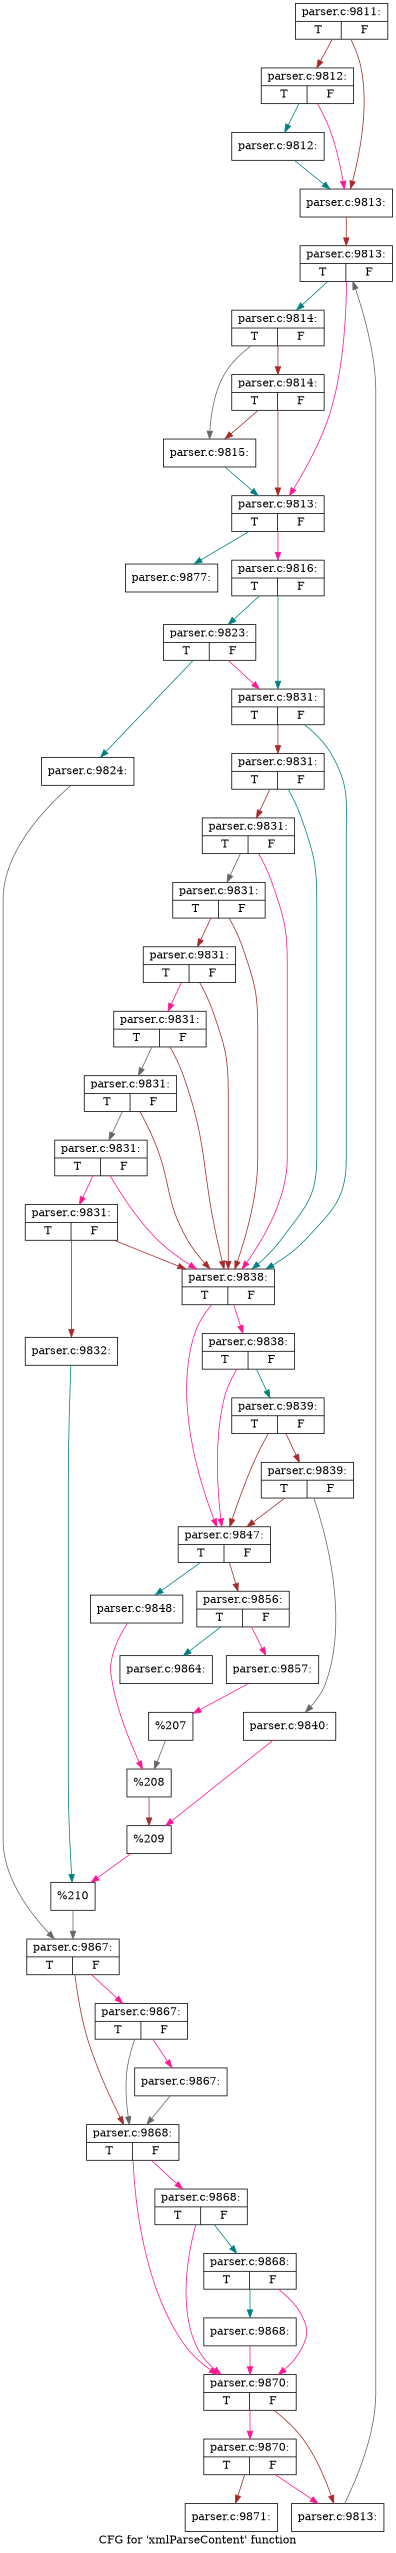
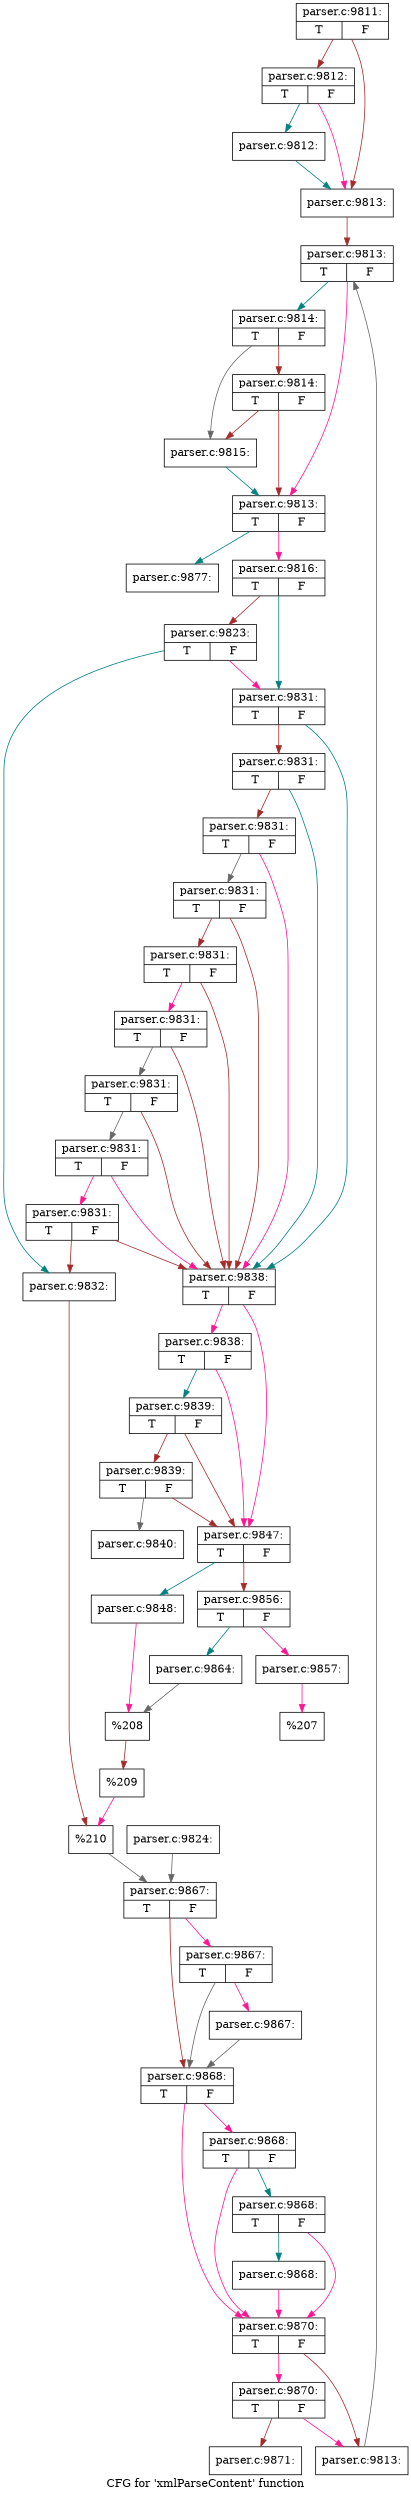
edge "parser.c:9816:" -> "parser.c:9823:": color teal -> brown
edge "parser.c:9823:" -> "parser.c:9824:": now "parser.c:9823:" -> "parser.c:9832:"
edge "parser.c:9832:" -> "%210": color teal -> brown
edge "%207" -> "%208": now "parser.c:9864:" -> "%208"
edge "parser.c:9840:" -> "%209": removed
